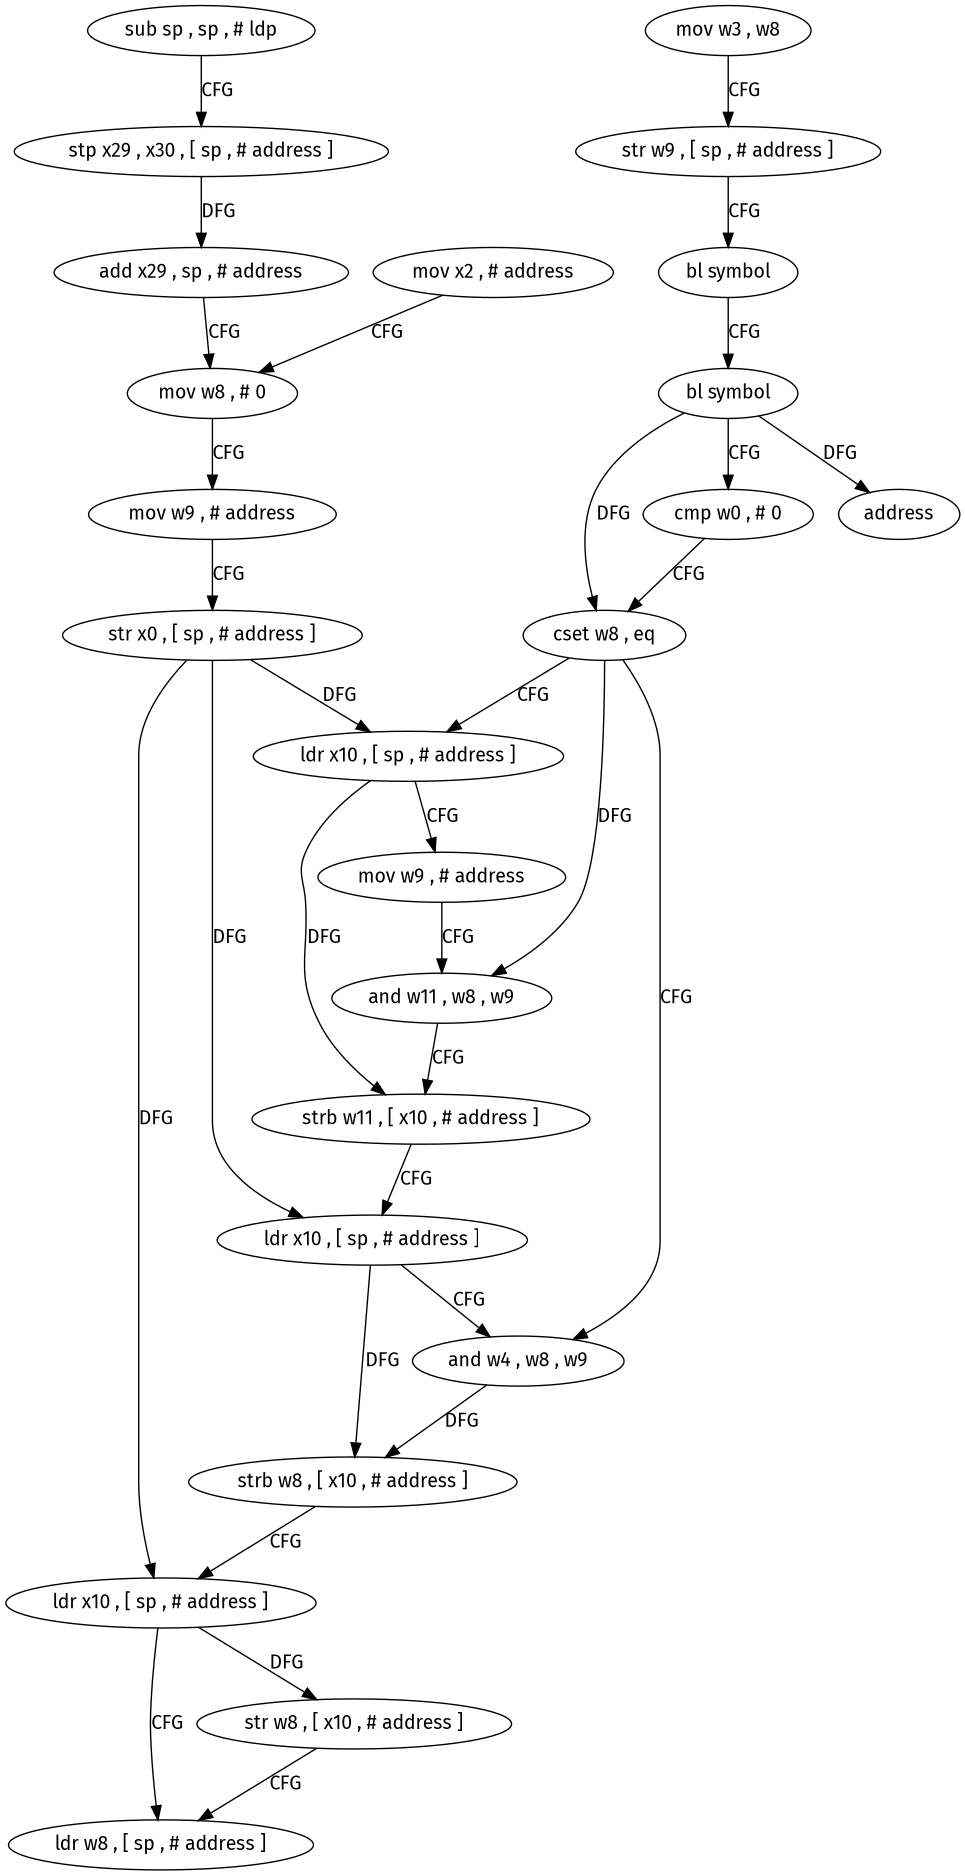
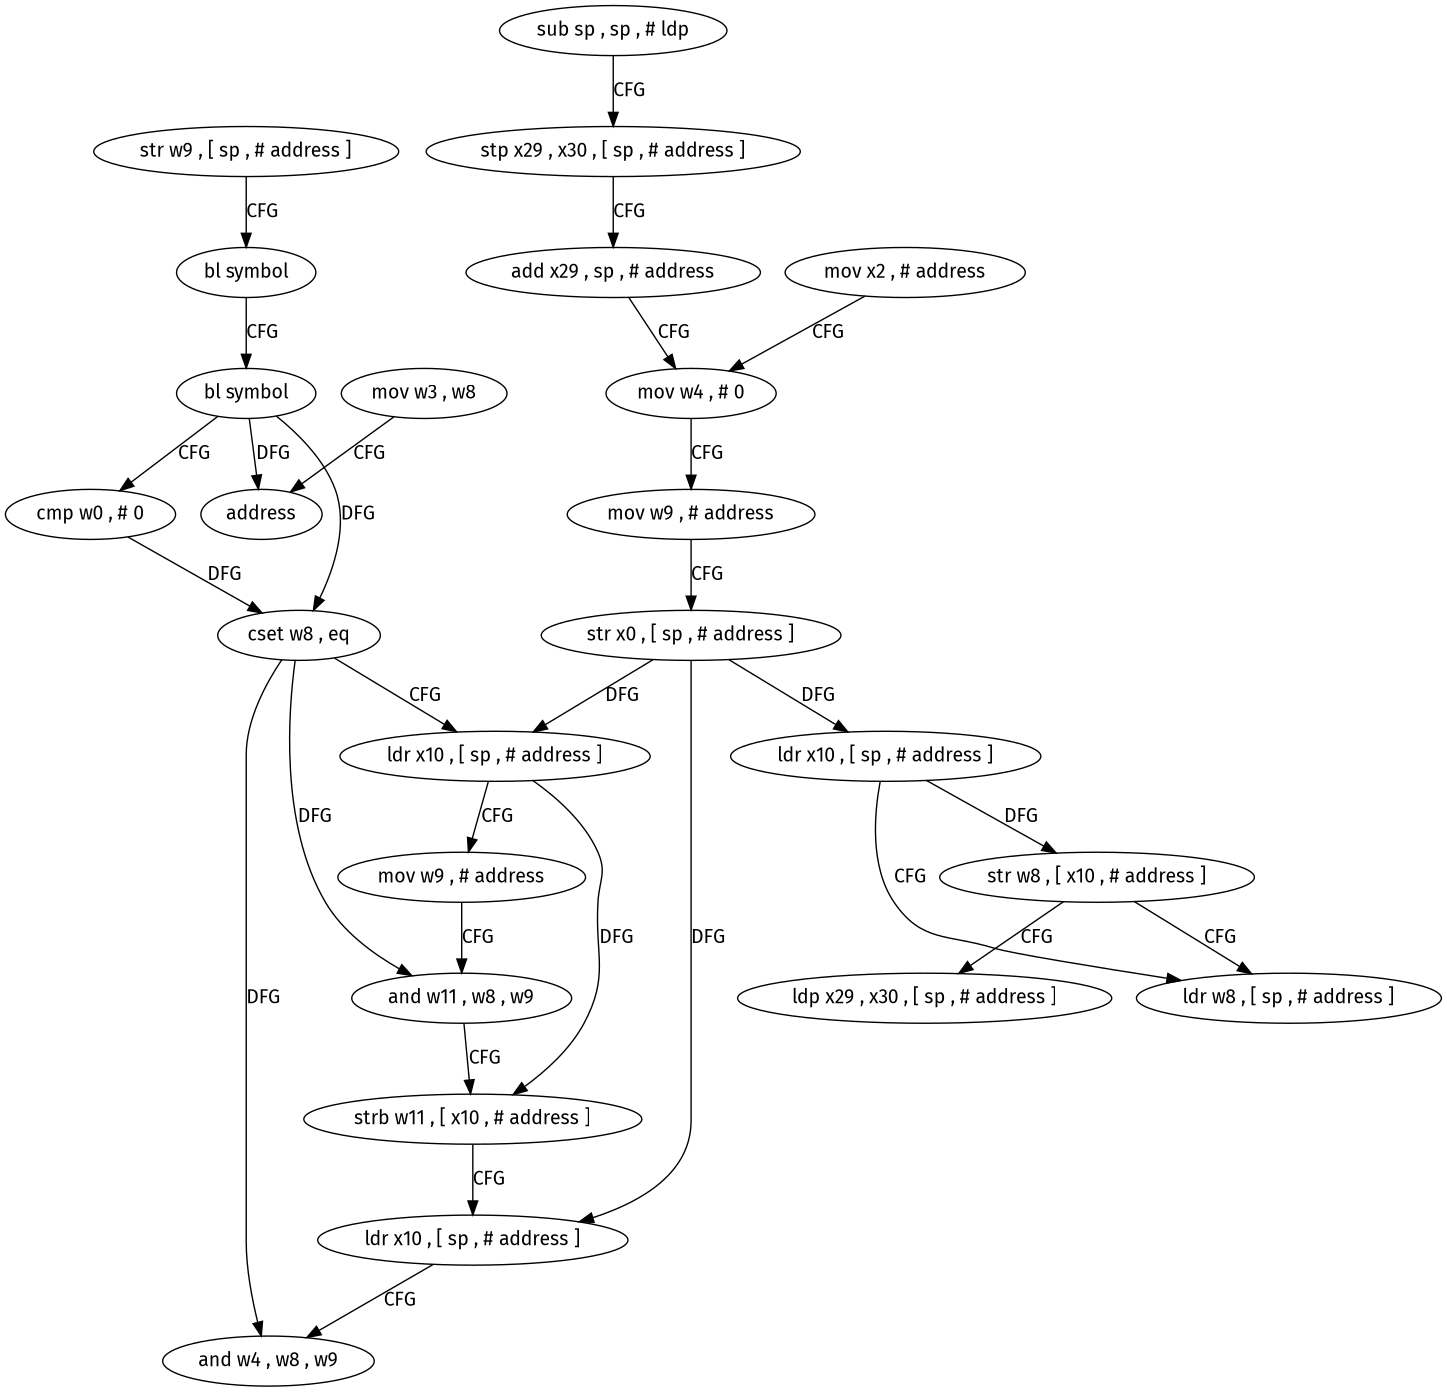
edge "mov w3 , w8" -> "str w9 , [ sp , # address ]": now "mov w3 , w8" -> "address"
edge "stp x29 , x30 , [ sp , # address ]" -> "add x29 , sp , # address": label "DFG" -> "CFG"
node "mov w8 , # 0": label "mov w8 , # 0" -> "mov w4 , # 0"
edge "cmp w0 , # 0" -> "cset w8 , eq": label "CFG" -> "DFG"
edge "cset w8 , eq" -> "and w4 , w8 , w9": label "CFG" -> "DFG"
node "ldp x29 , x30 , [ sp , # address ]": added
node "strb w8 , [ x10 , # address ]": removed
